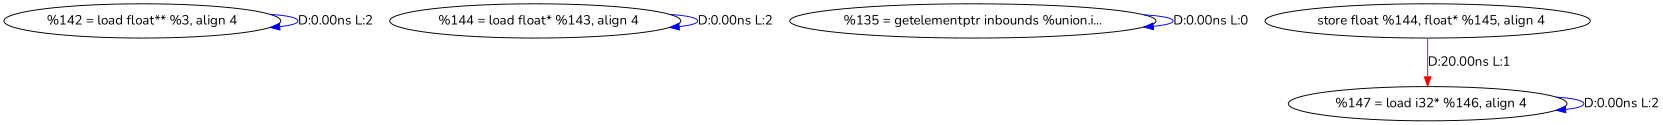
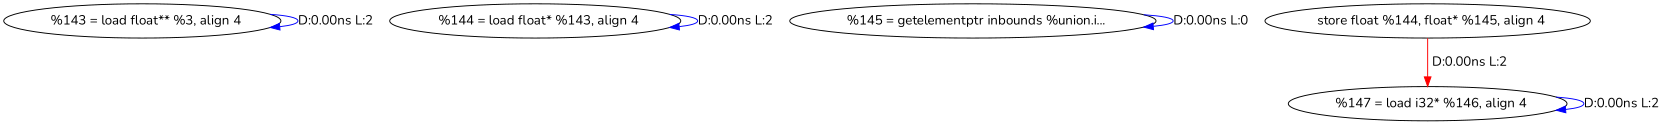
node "%142 = load float** %3, align 4": label "%142 = load float** %3, align 4" -> "%143 = load float** %3, align 4"
node "%135 = getelementptr inbounds %union.i...": label "%135 = getelementptr inbounds %union.i..." -> "%145 = getelementptr inbounds %union.i..."
edge "store float %144, float* %145, align 4" -> "%147 = load i32* %146, align 4": label "D:20.00ns L:1" -> "D:0.00ns L:2"
